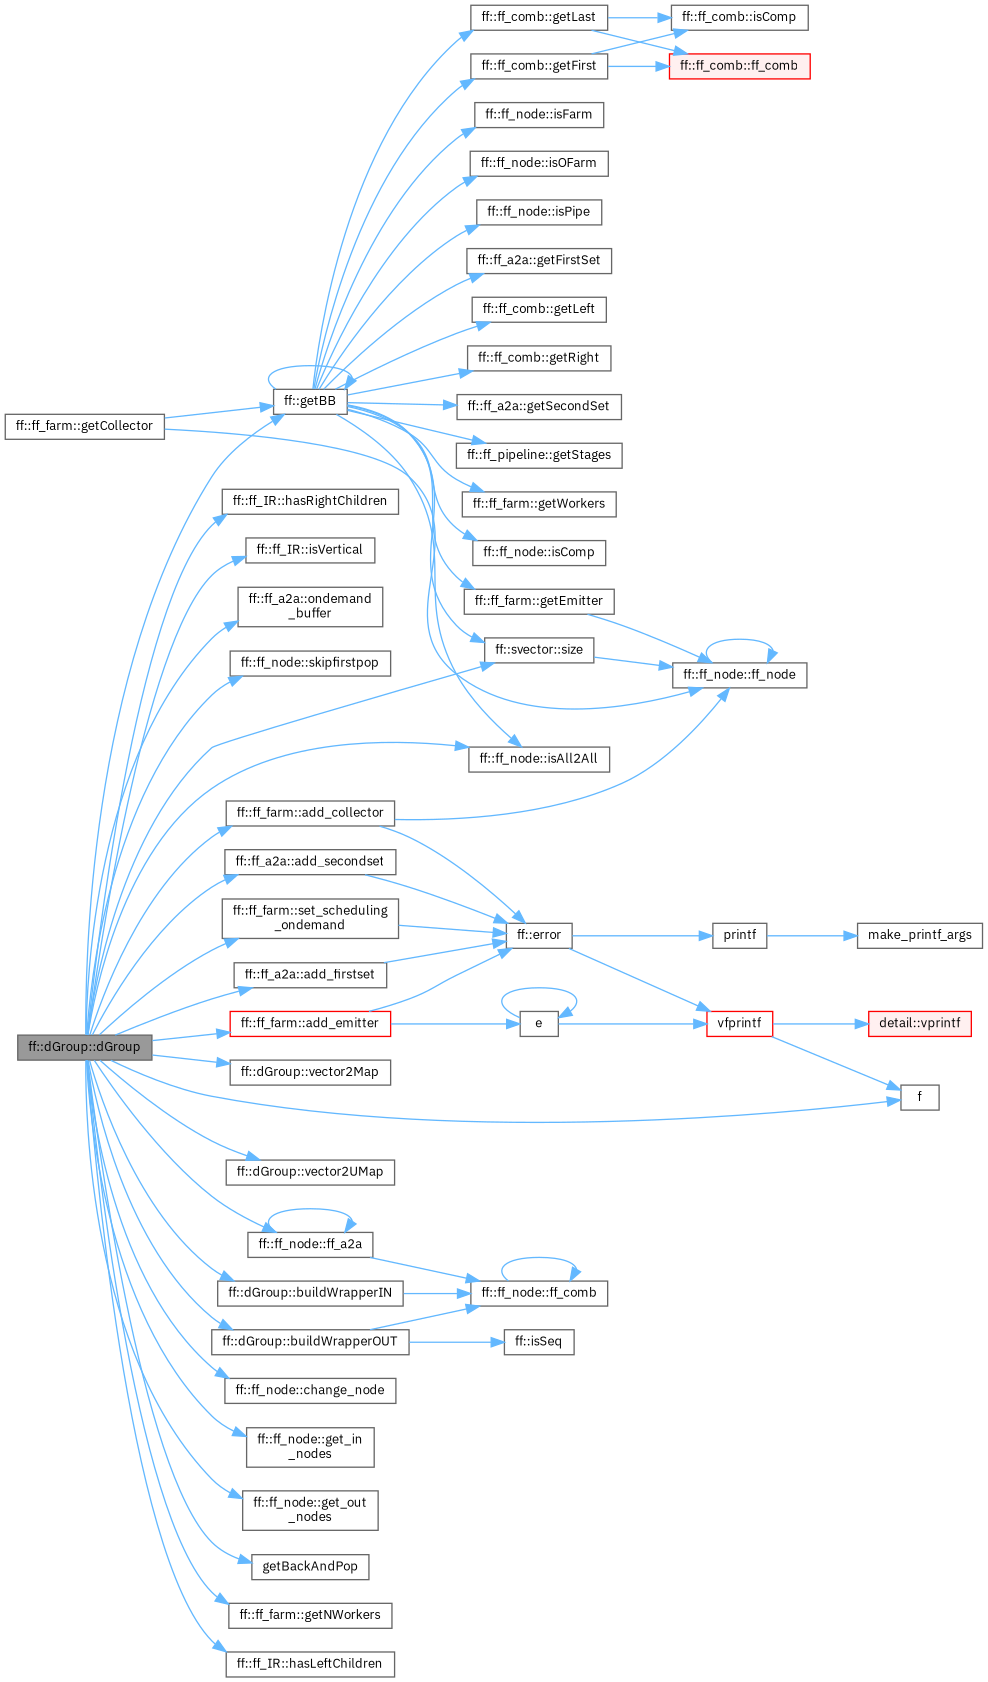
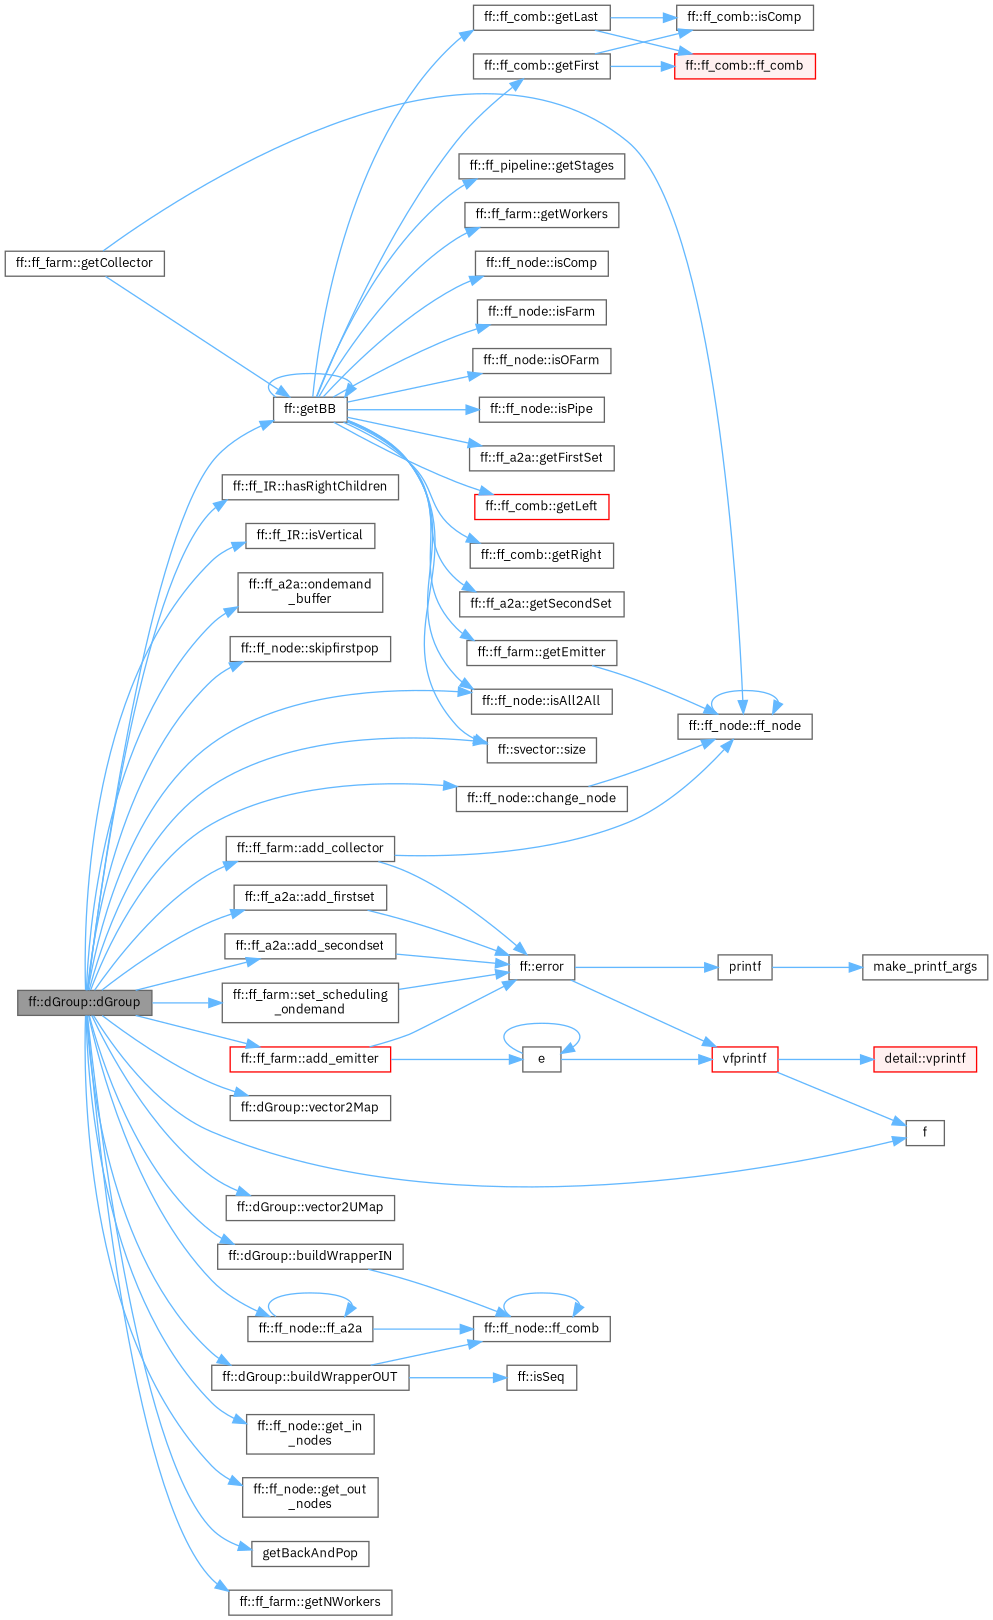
node "ff::ff_comb::getLeft": color grey40 -> red
edge "ff::svector::size" -> "ff::ff_node::ff_node": now "ff::ff_node::change_node" -> "ff::ff_node::ff_node"
node "ff::ff_IR::hasLeftChildren": removed
